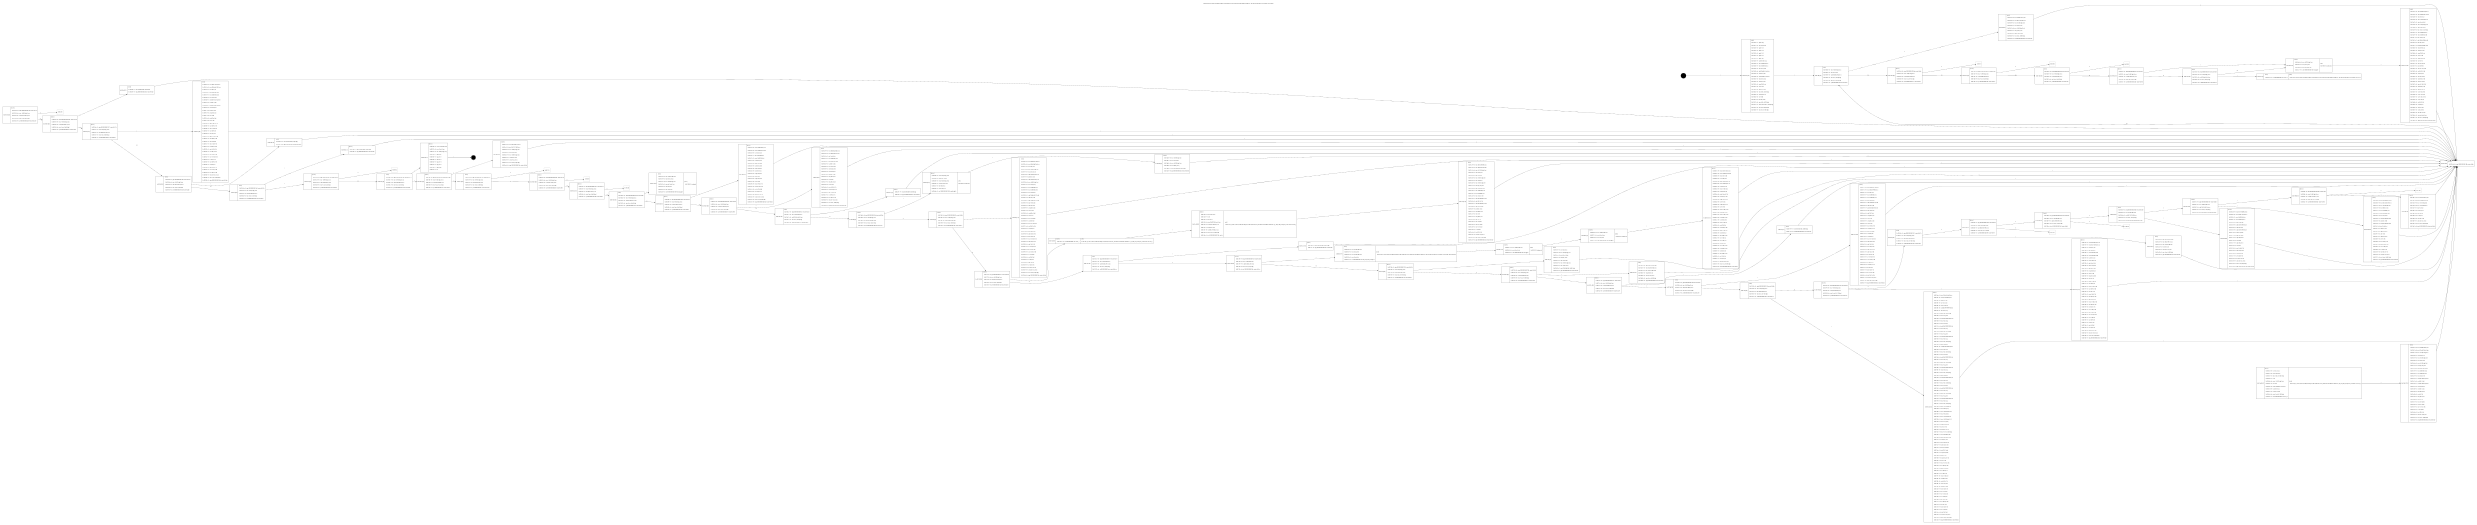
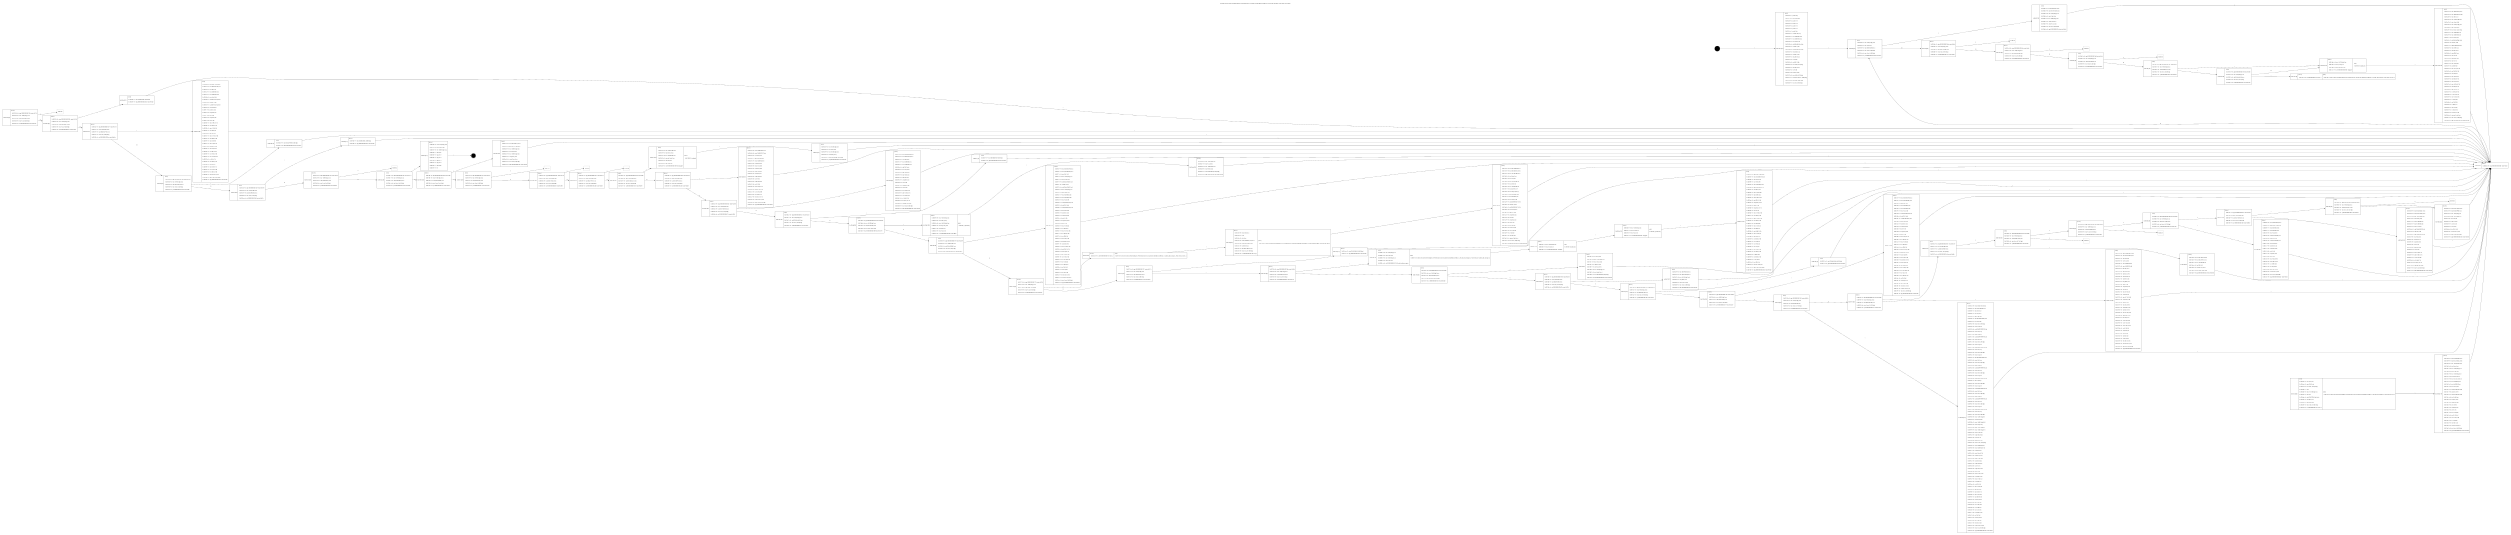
node "0x401d32 [29]": added
